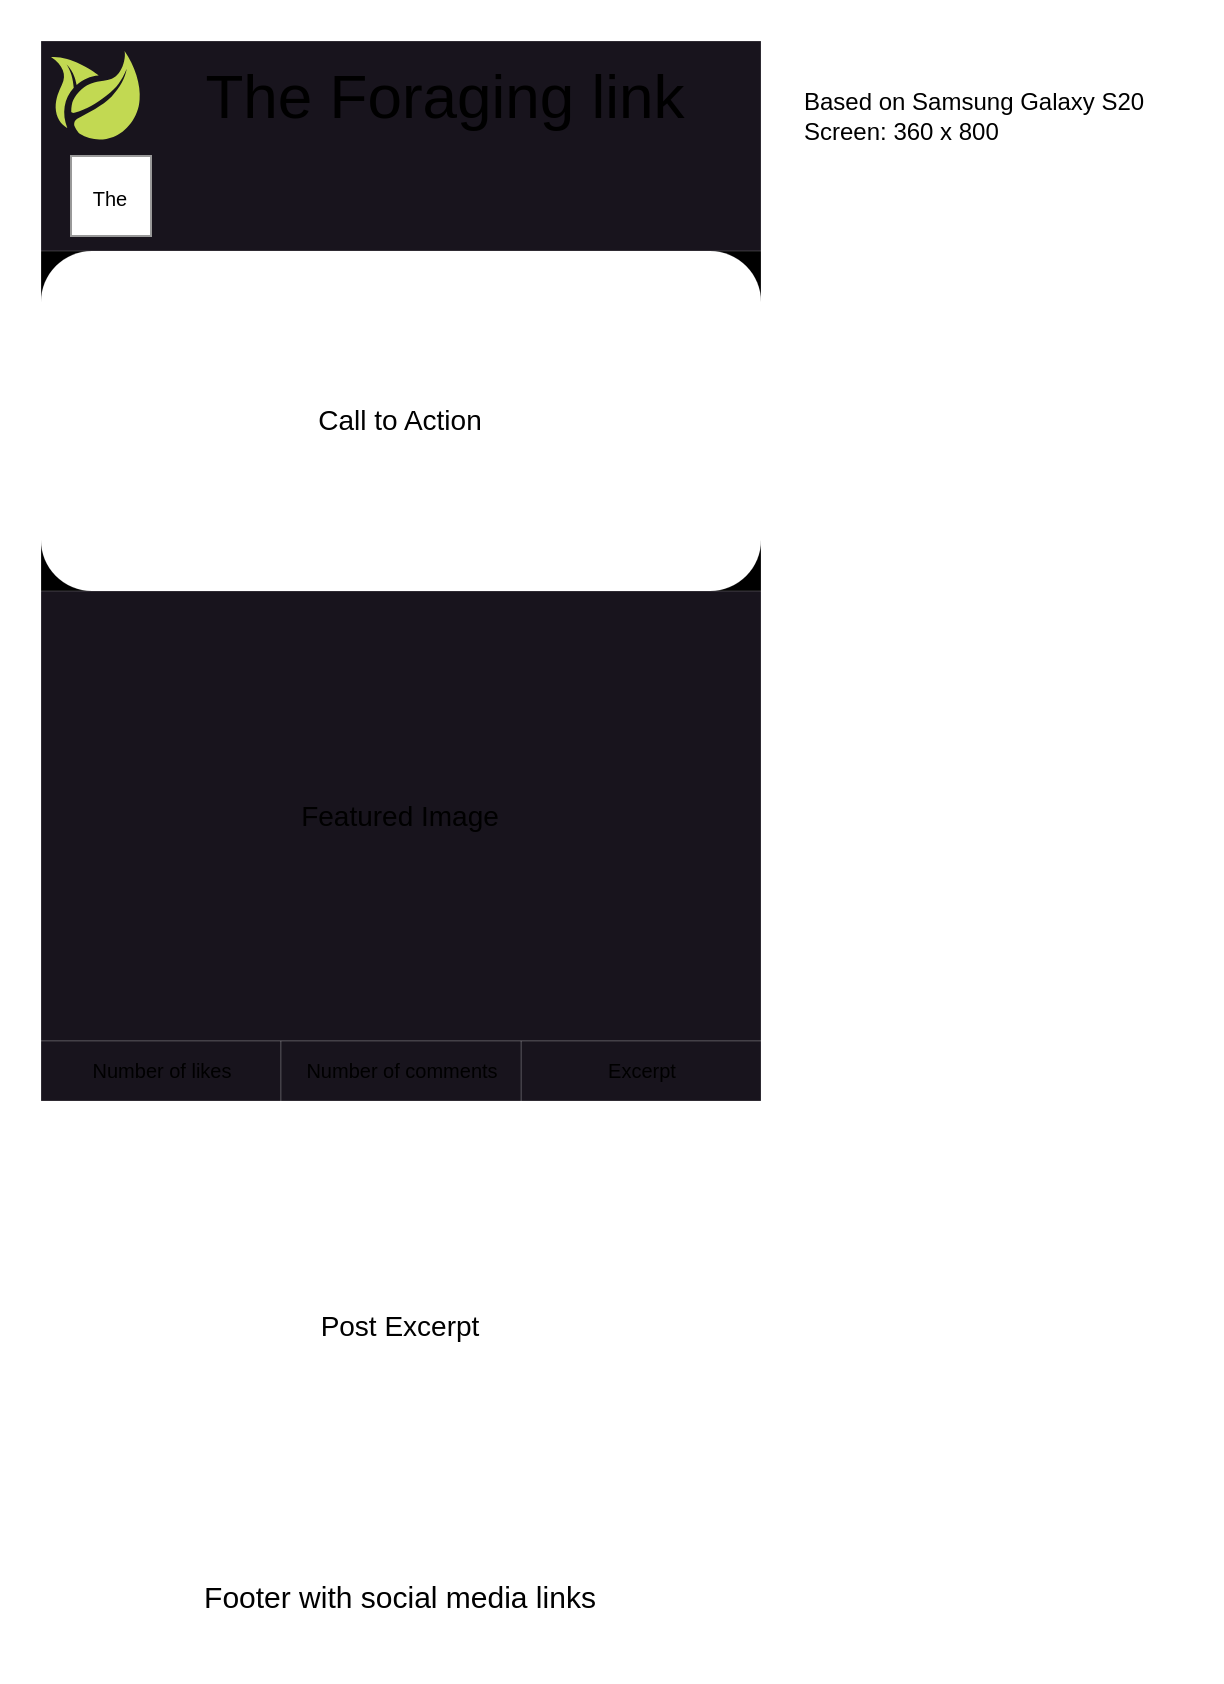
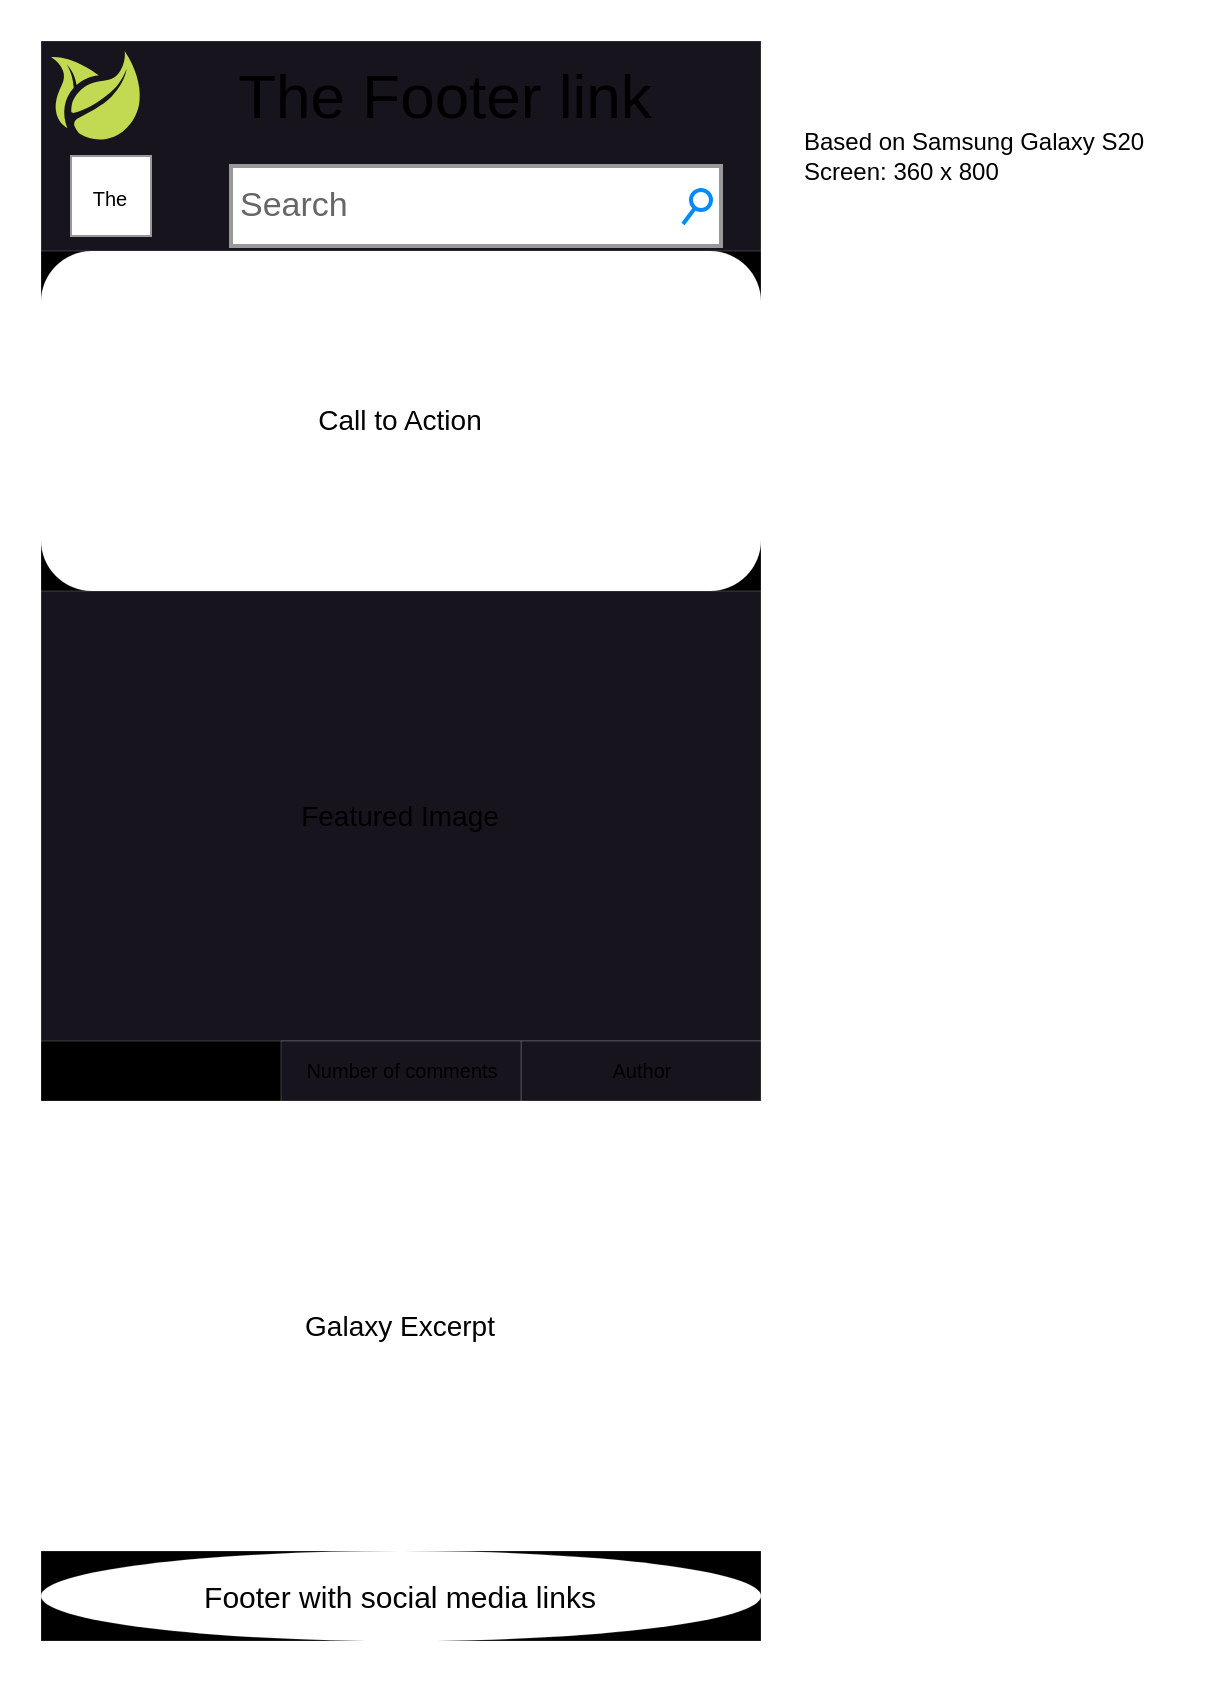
node "The Foraging link": label "The Foraging link" -> "The Footer link"
node "Based on Samsung Galaxy S20 Screen: 360 x 800": moved (991, 116) -> (991, 156)
node "Search": added
node "Number of likes": removed
node "Excerpt": label "Excerpt" -> "Author"
node "Post Excerpt": label "Post Excerpt" -> "Galaxy Excerpt"
node "Footer with social media links": shape rectangle -> ellipse
